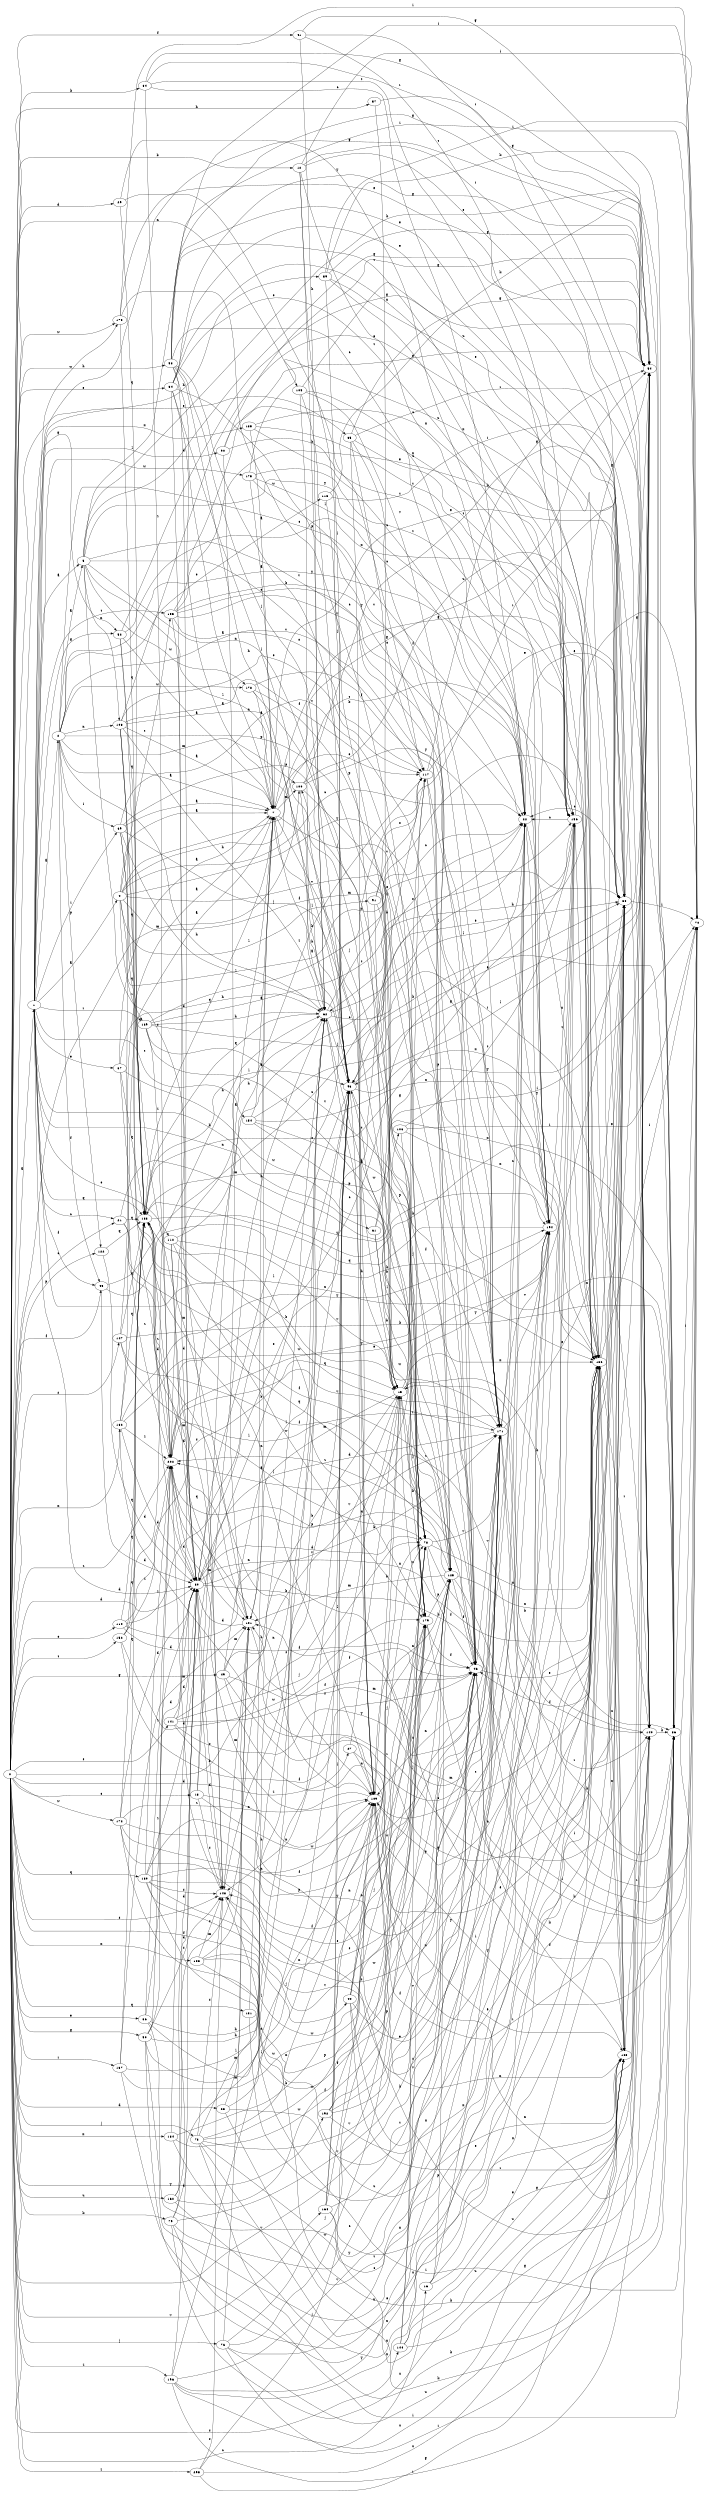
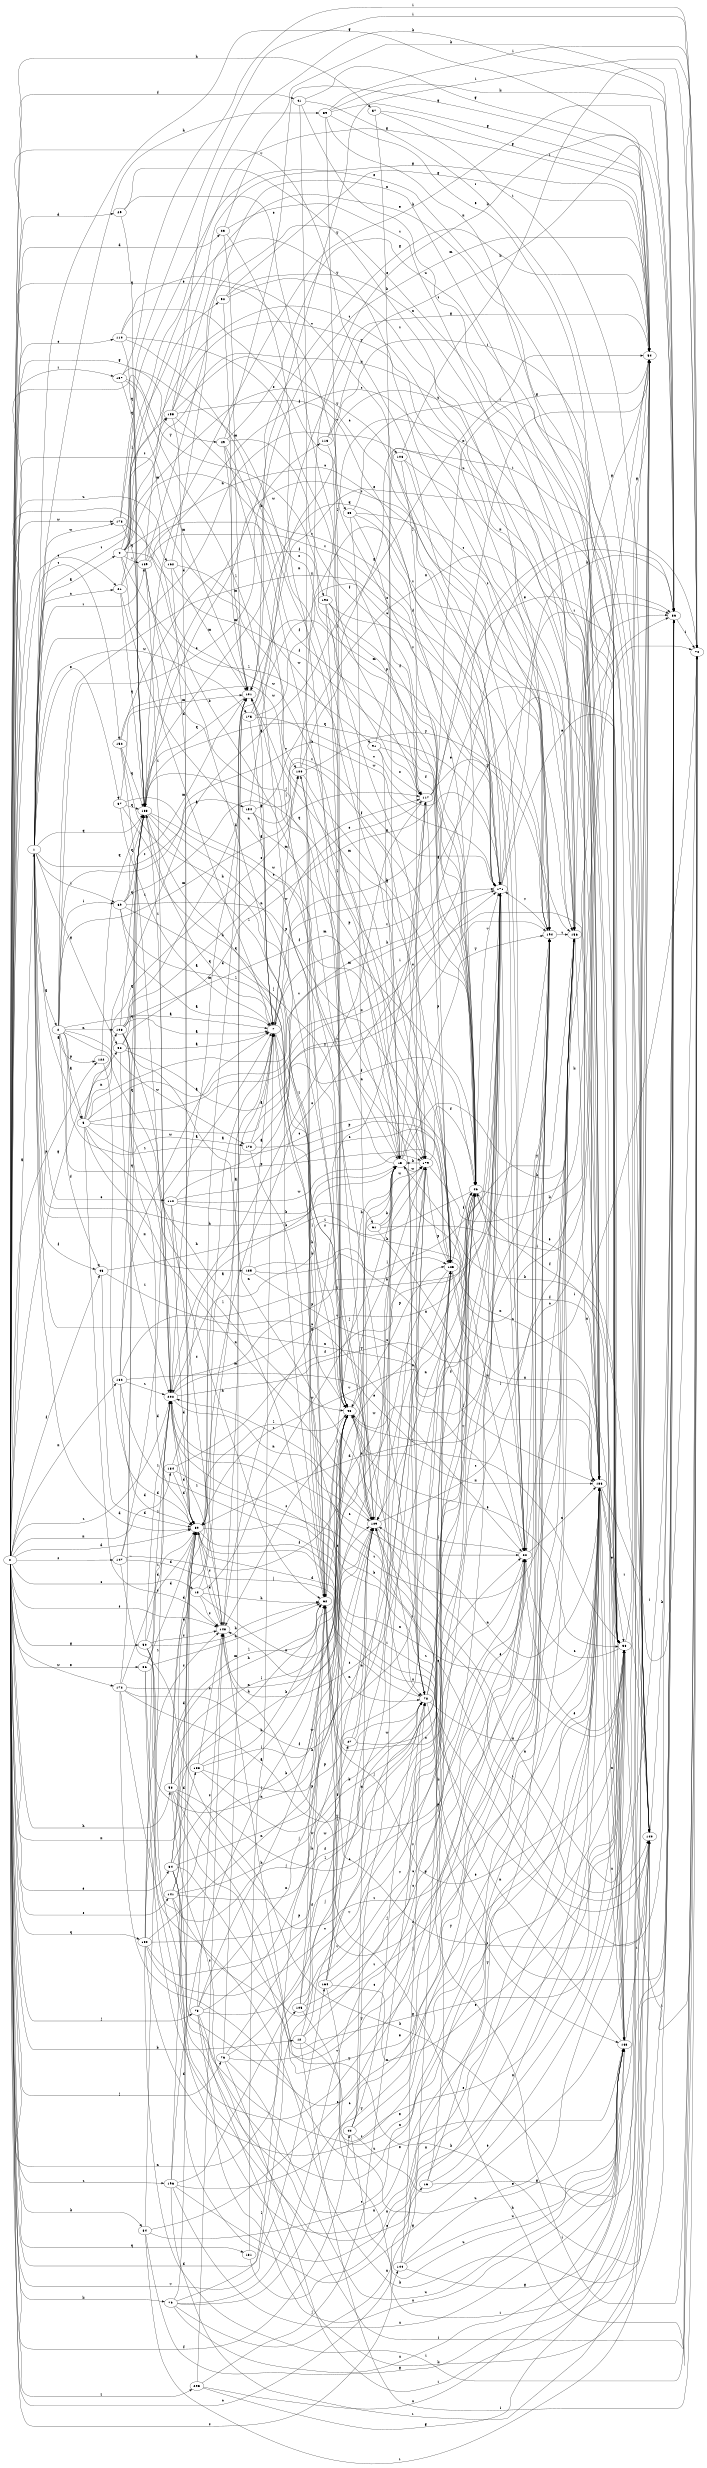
edge "35" -> "54": removed, label "g"
edge "12" -> "140": now "57" -> "140"
